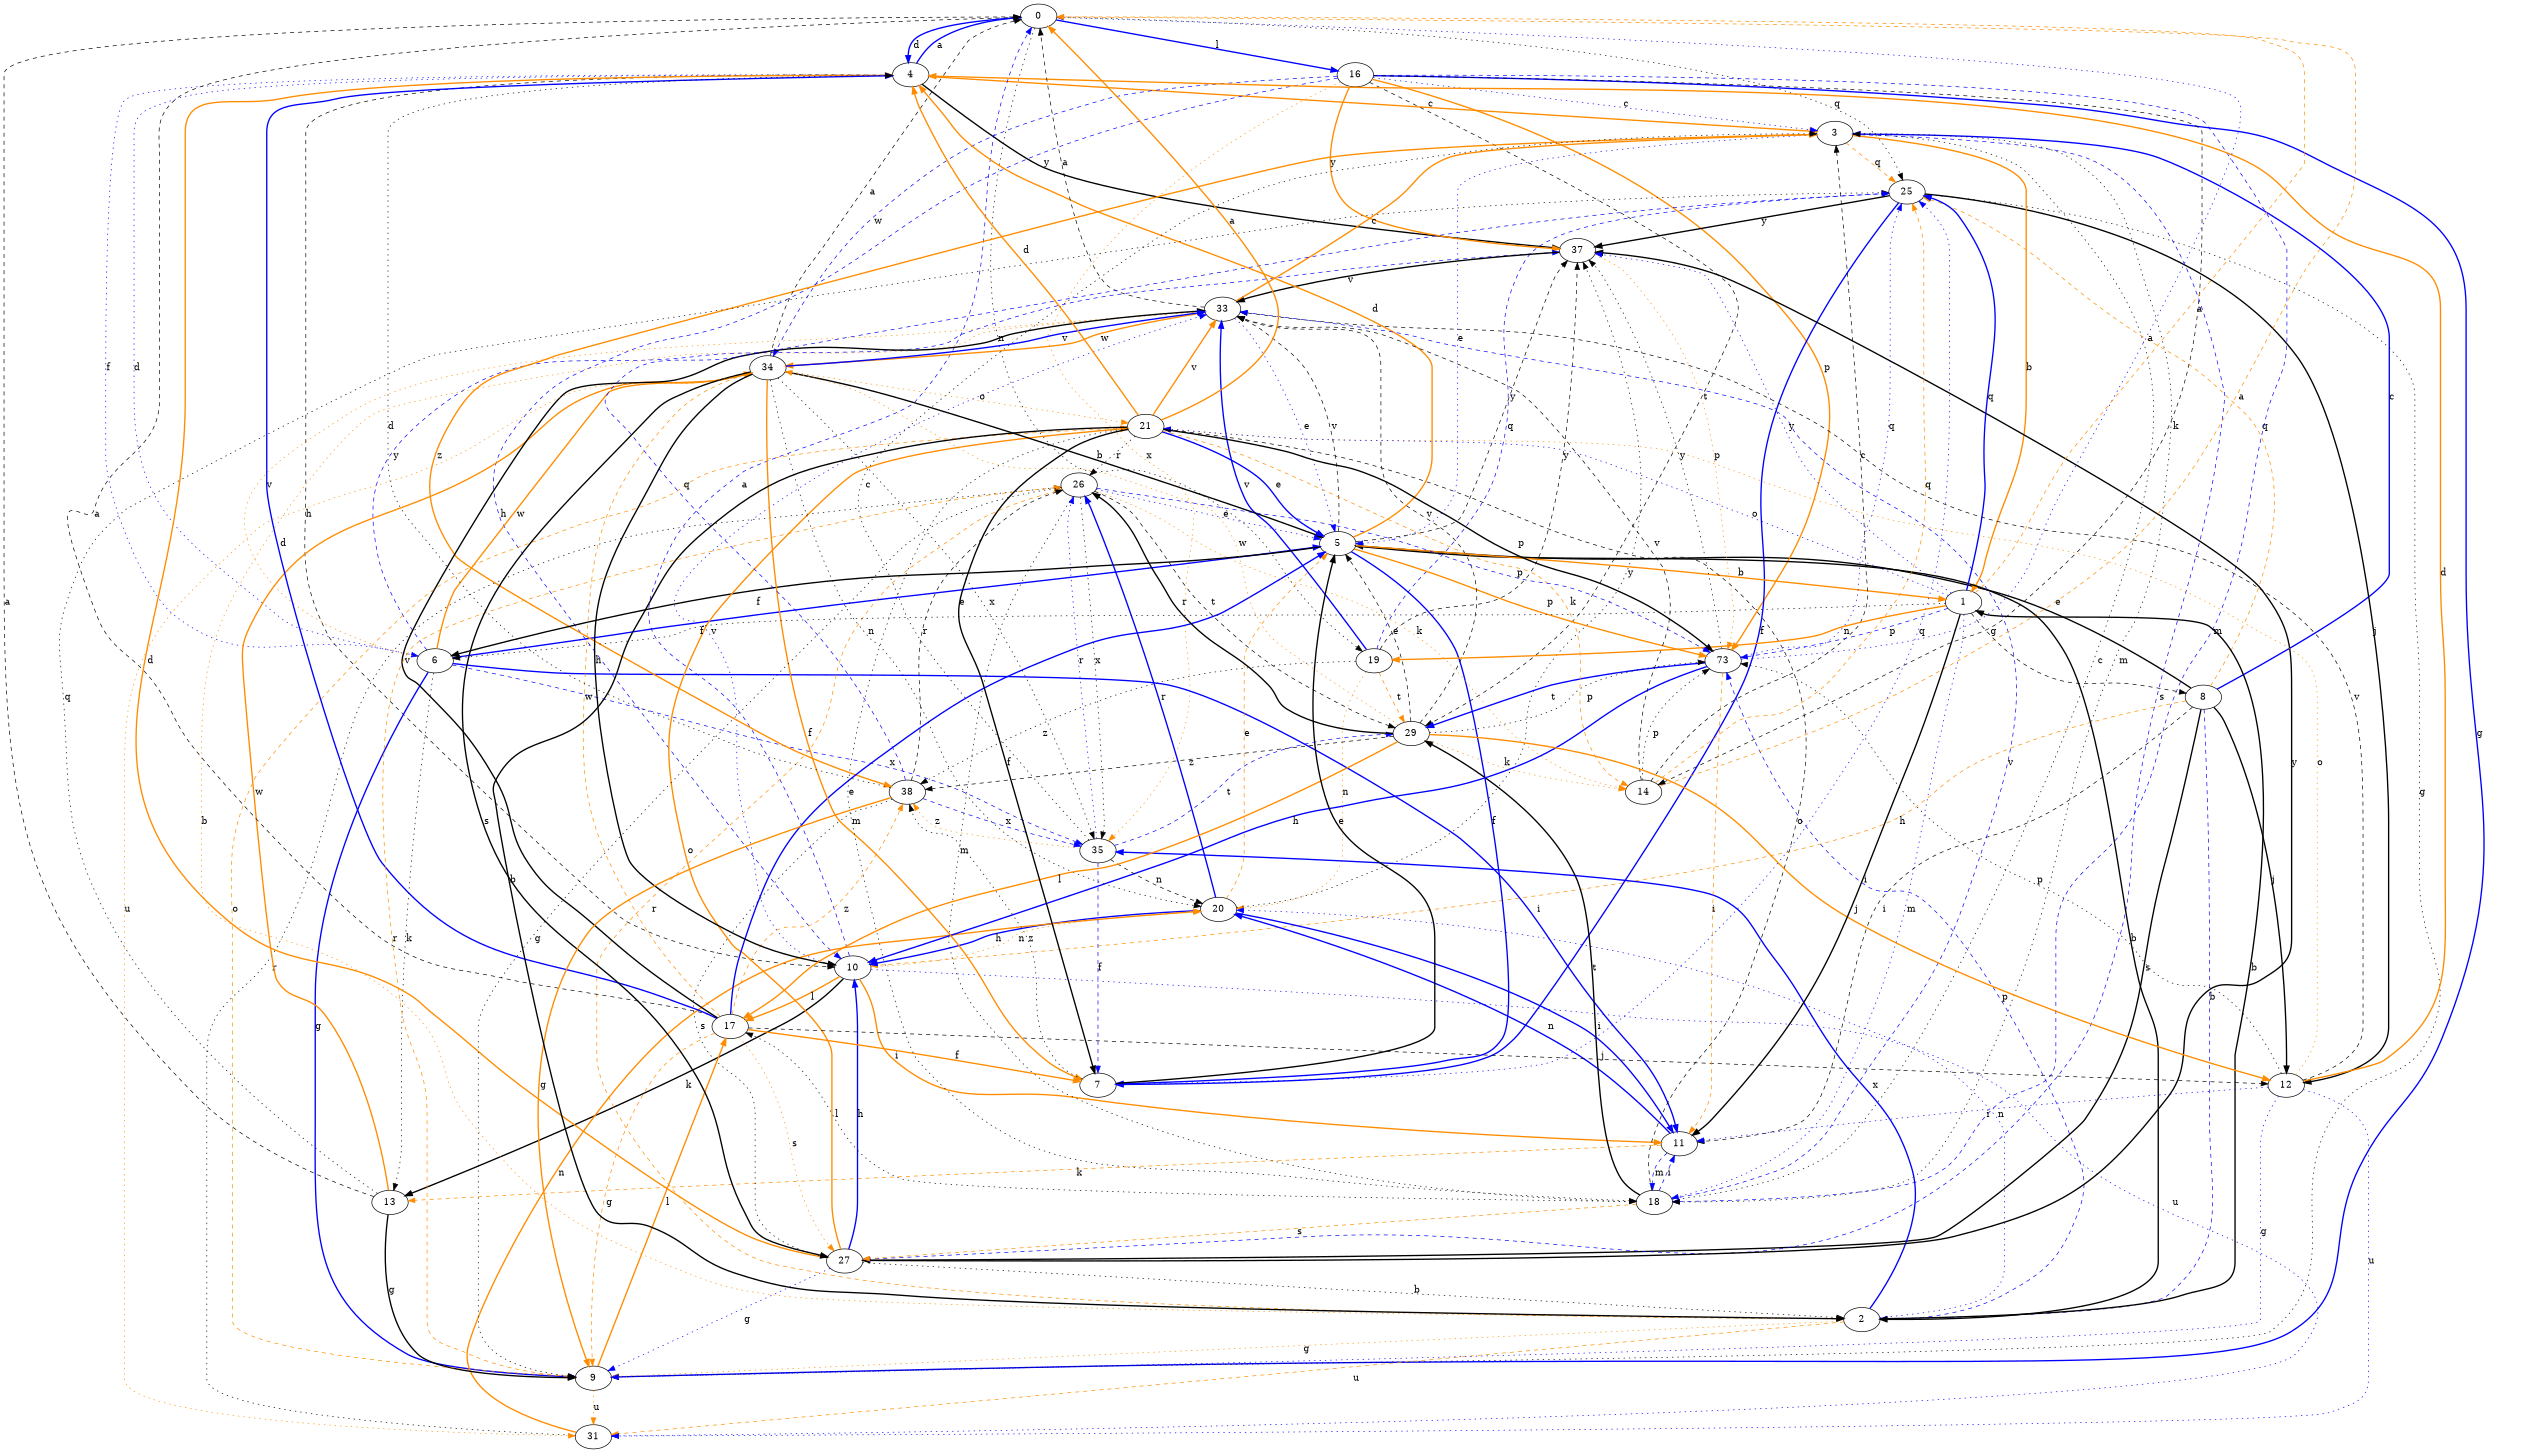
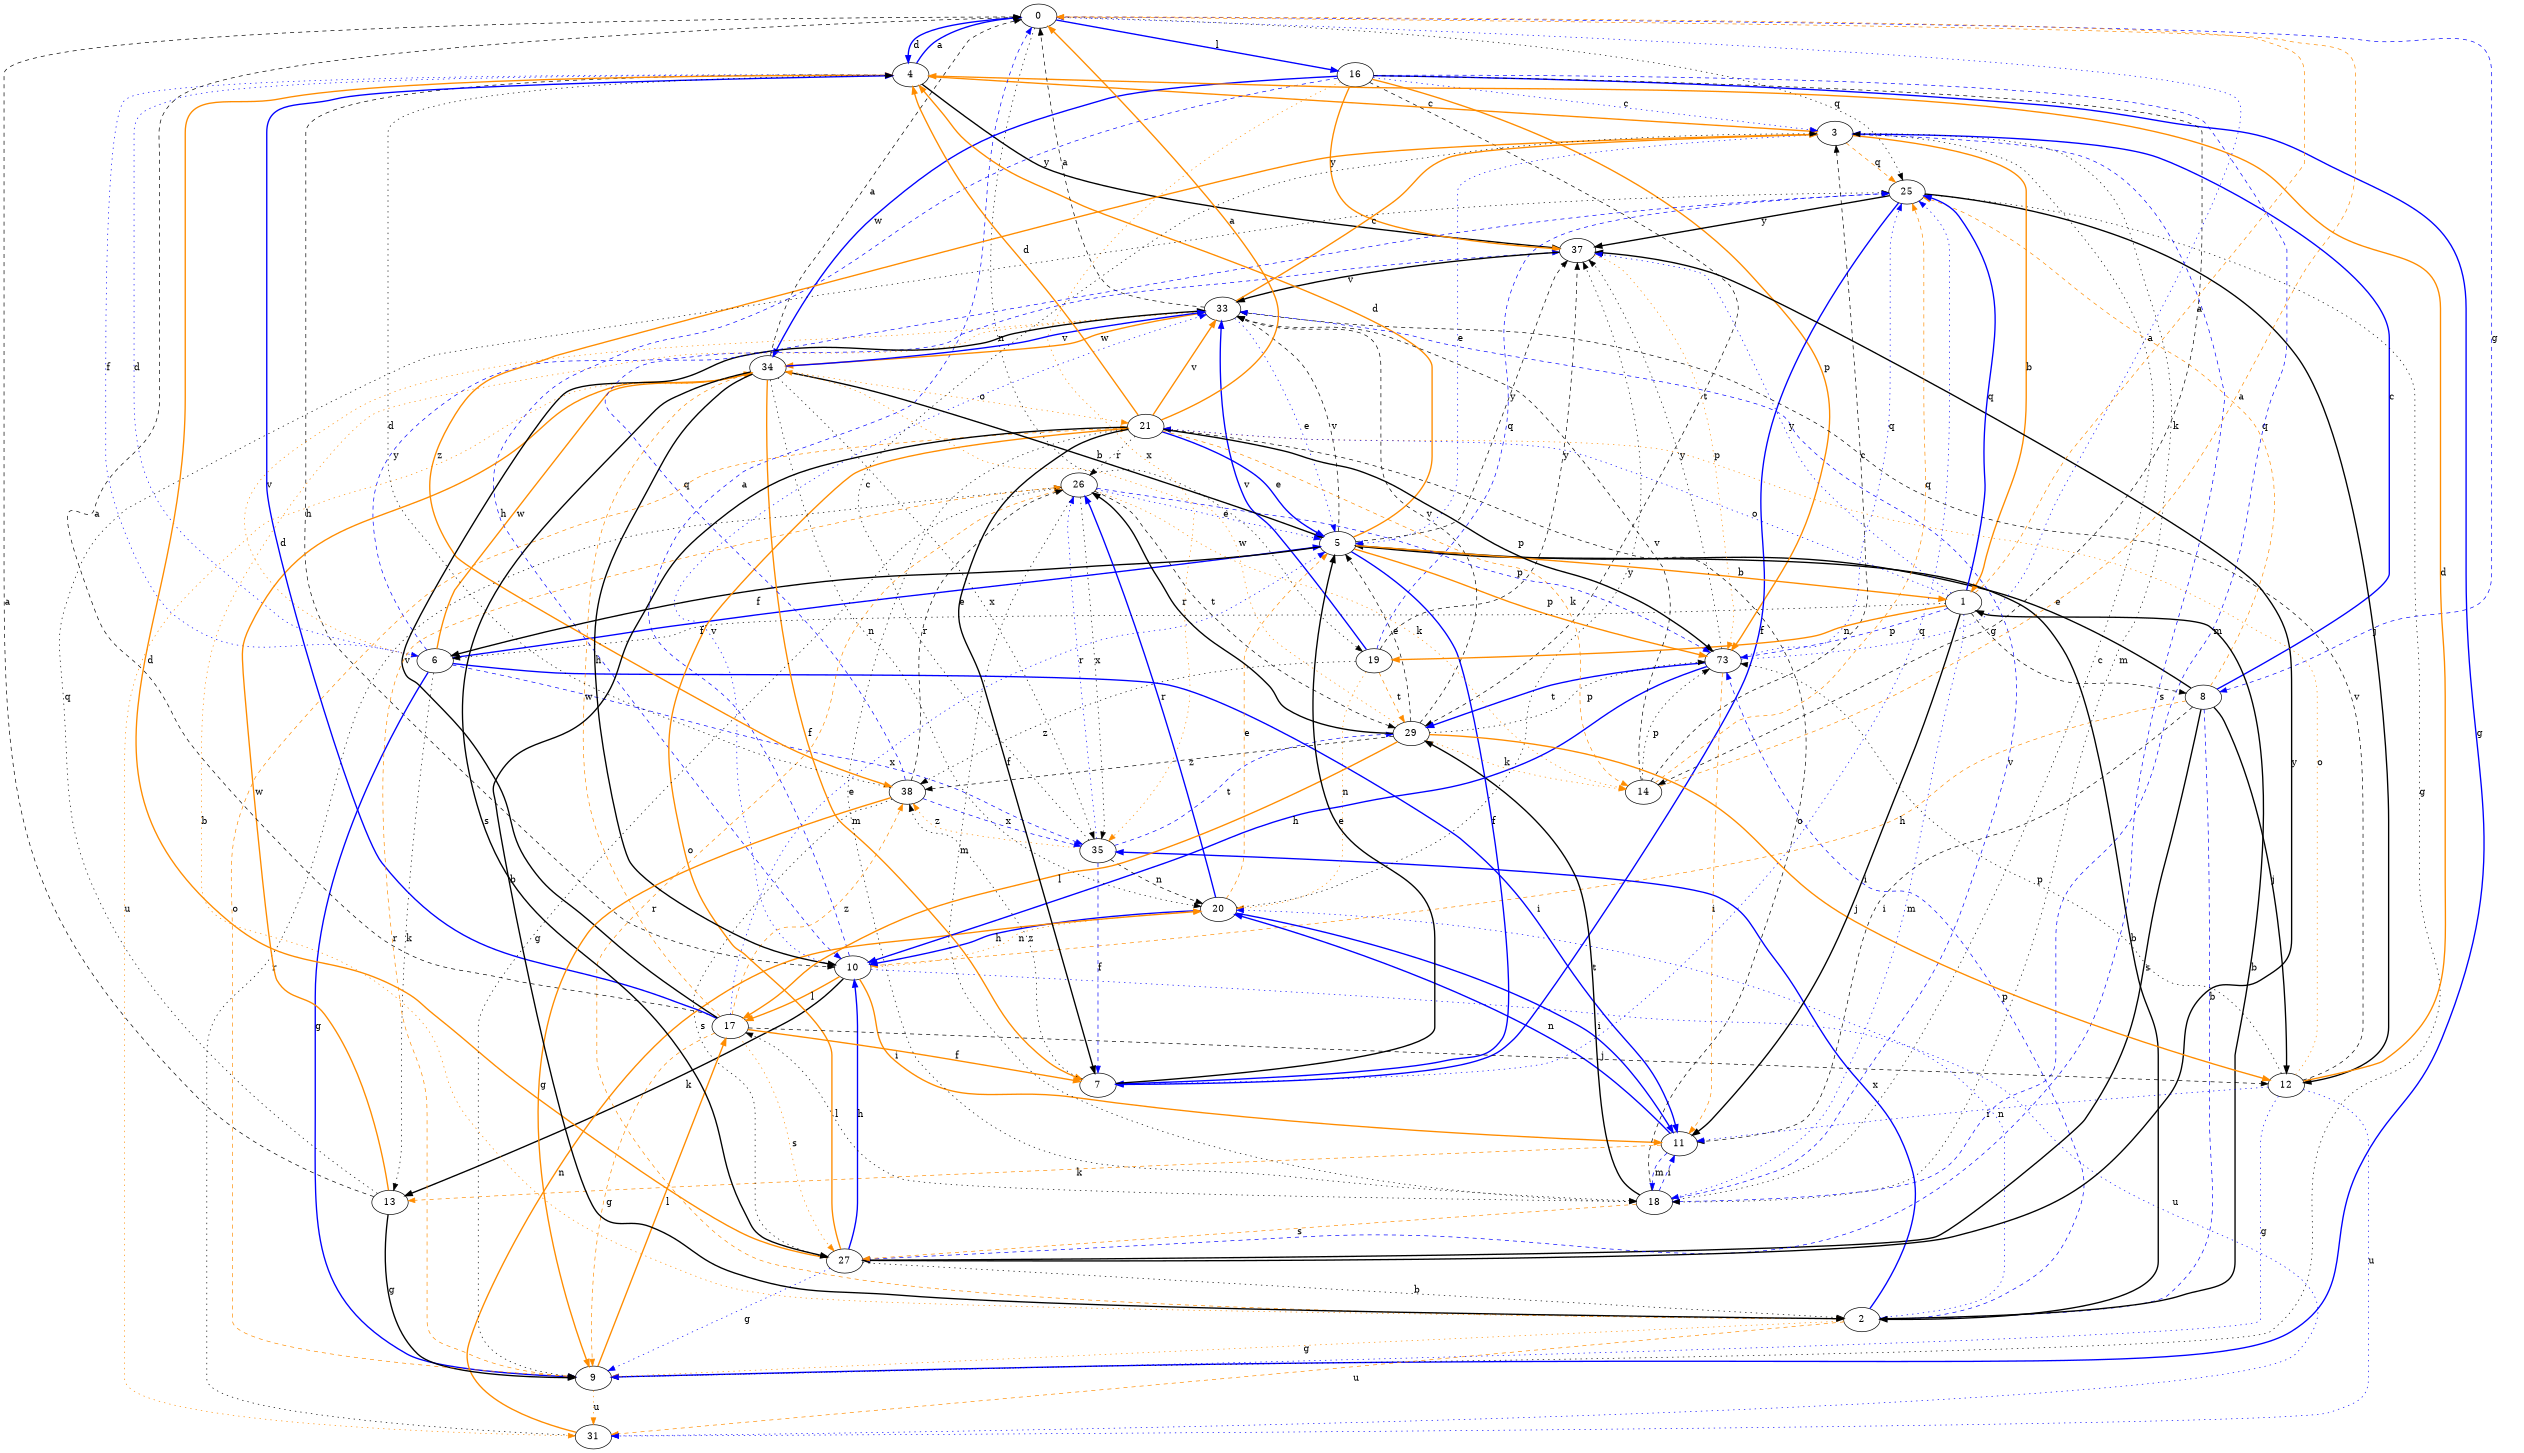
edge "0" -> "8": added, label "g"
edge "16" -> "34": style dashed -> bold
edge "17" -> "5": style bold -> dotted
